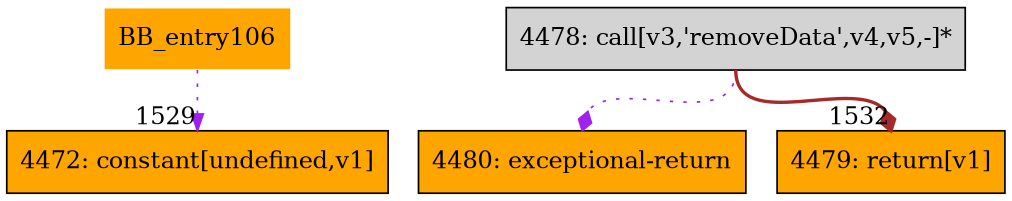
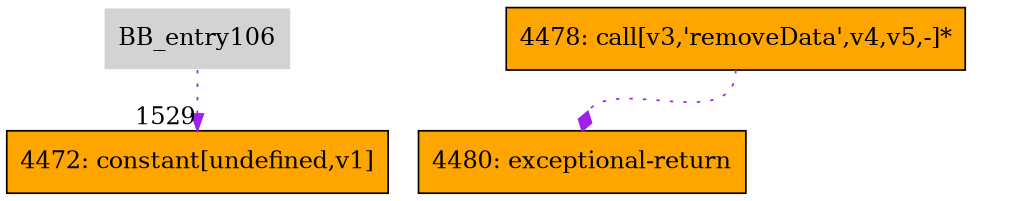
node "BB_entry106": fillcolor orange -> lightgrey
node "4478: call[v3,'removeData',v4,v5,-]*": fillcolor lightgrey -> orange
node "4479: return[v1]": removed
